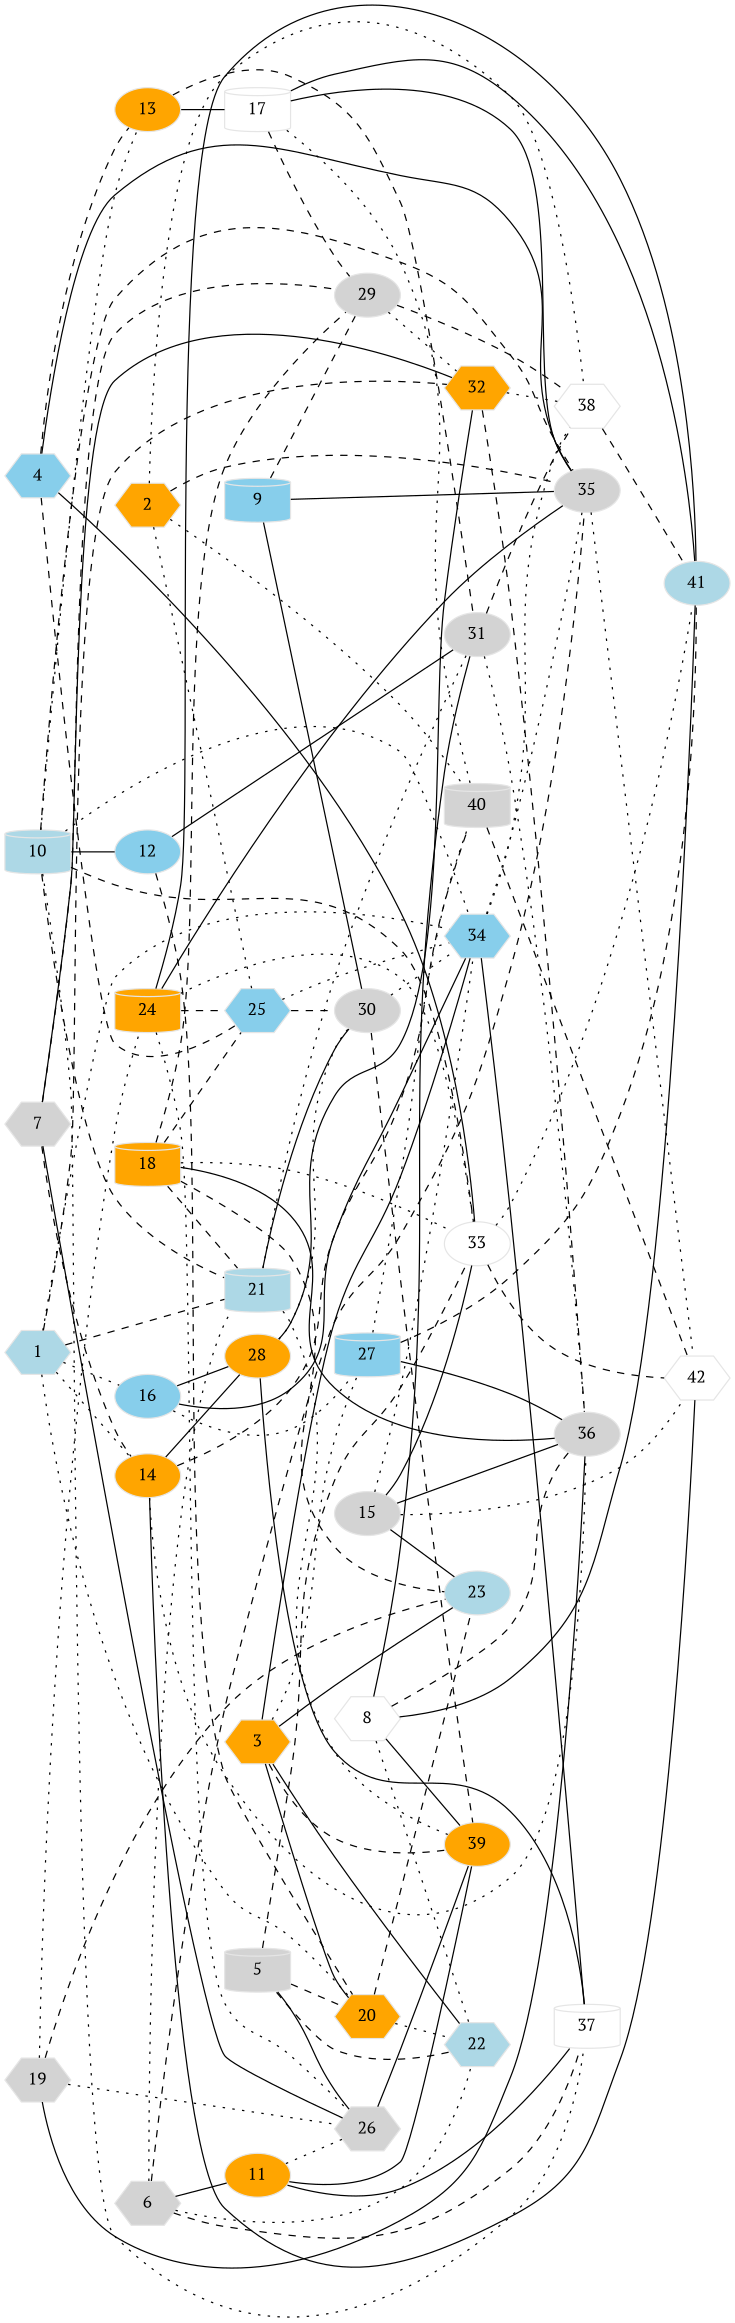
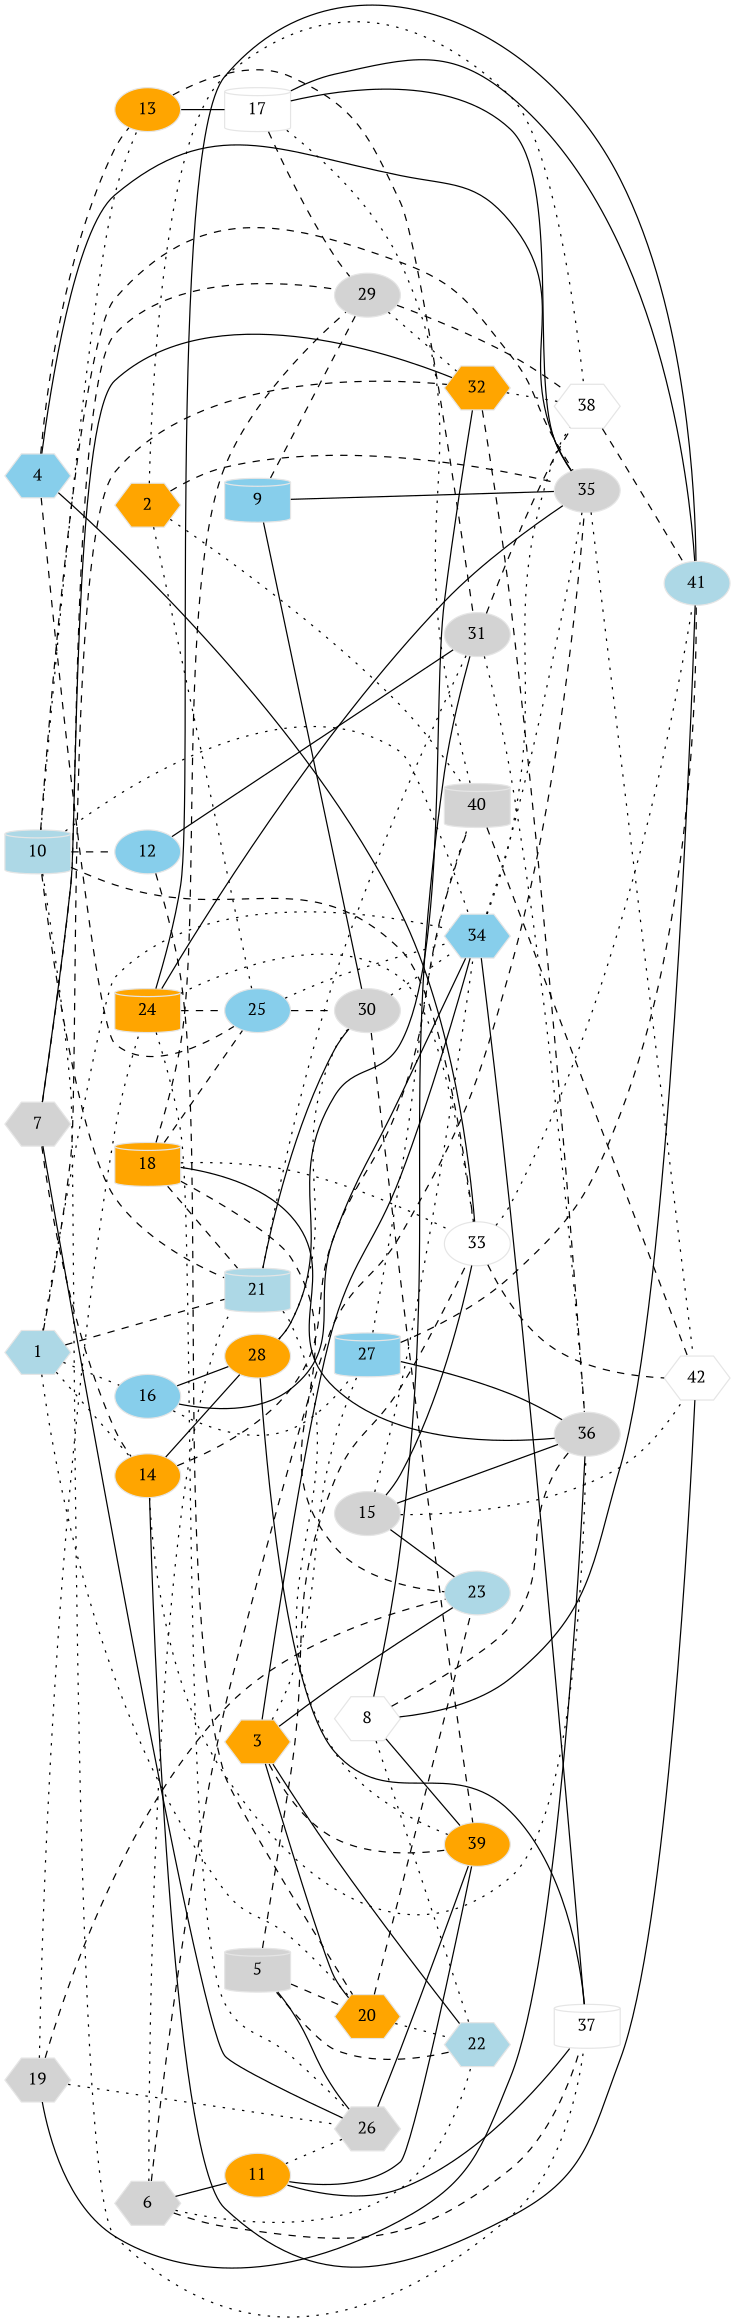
edge "10" -- "12": style solid -> dashed
node "25": shape hexagon -> ellipse
